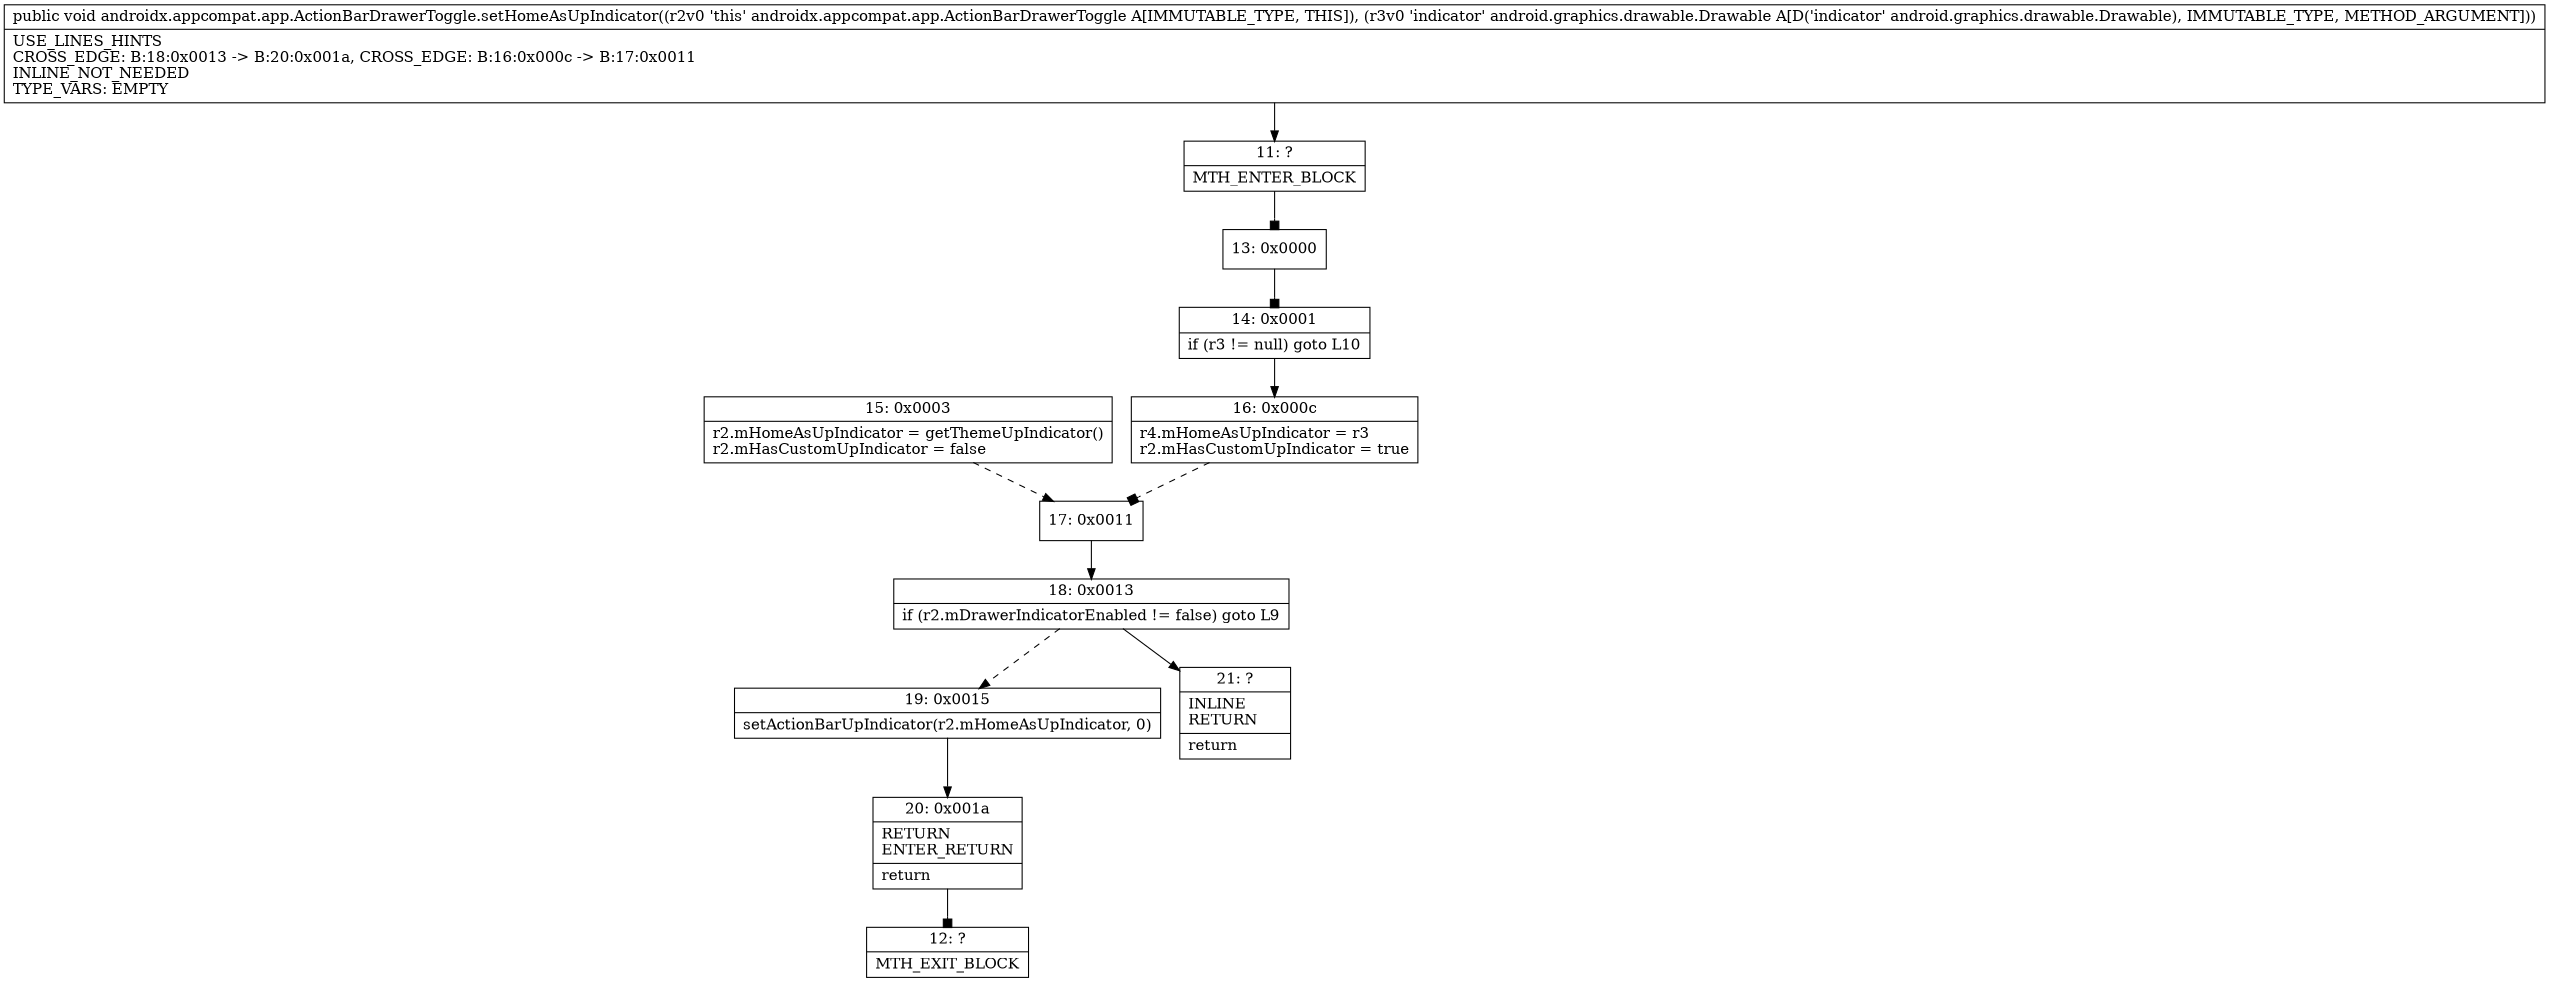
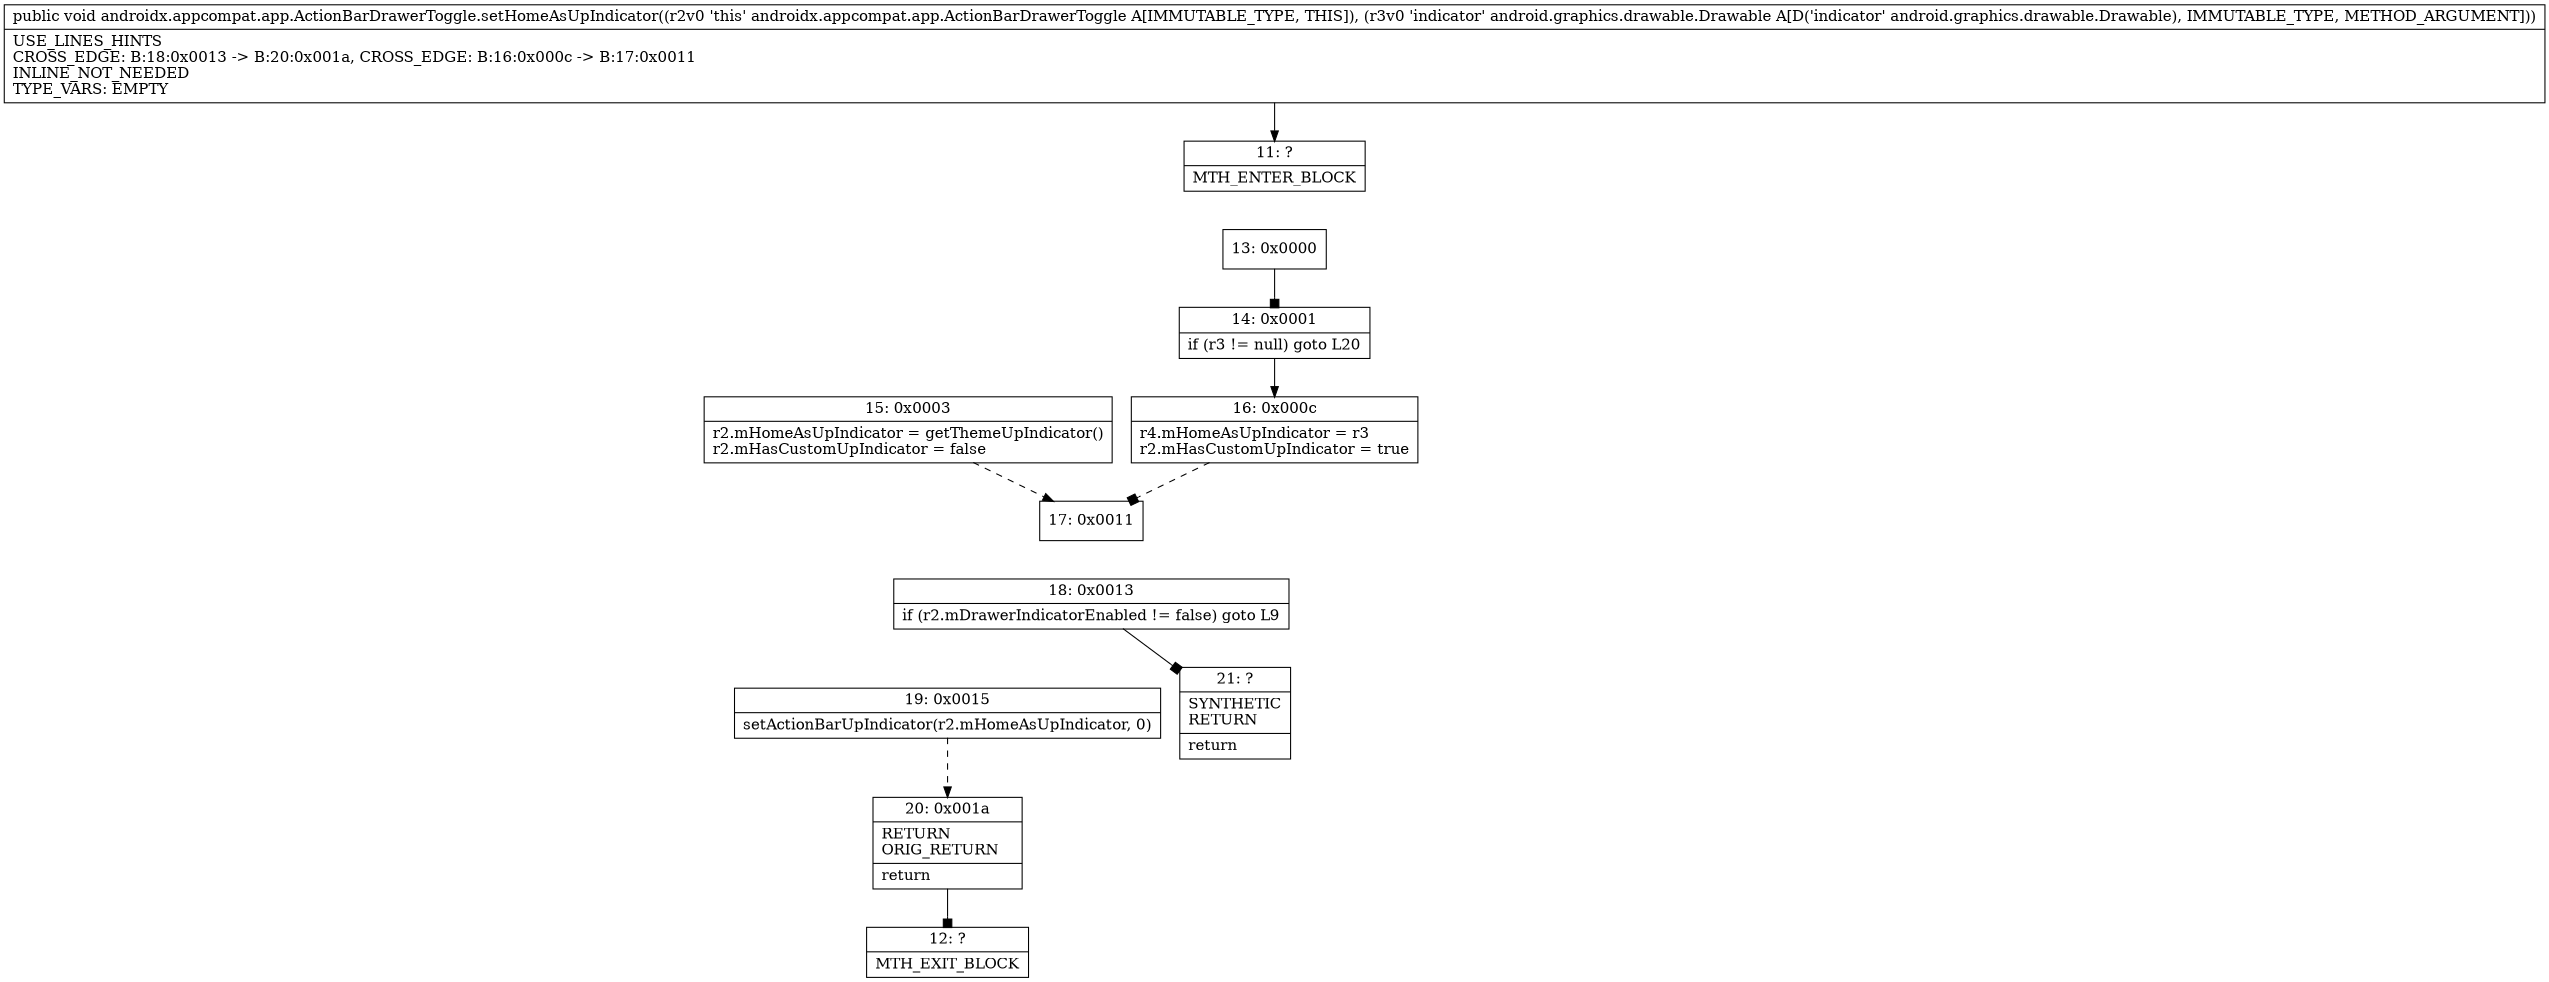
edge "11: ?" -> "13: 0x0000": removed
node "14: 0x0001": text "if (r3 != null) goto L10" -> "if (r3 != null) goto L20"
edge "17: 0x0011" -> "18: 0x0013": removed
edge "18: 0x0013" -> "21: ?": arrowhead normal -> box
edge "18: 0x0013" -> "19: 0x0015": removed
node "21: ?": text "INLINE" -> "SYNTHETIC"
edge "19: 0x0015" -> "20: 0x001a": style solid -> dashed
node "20: 0x001a": text "ENTER_RETURN" -> "ORIG_RETURN"
